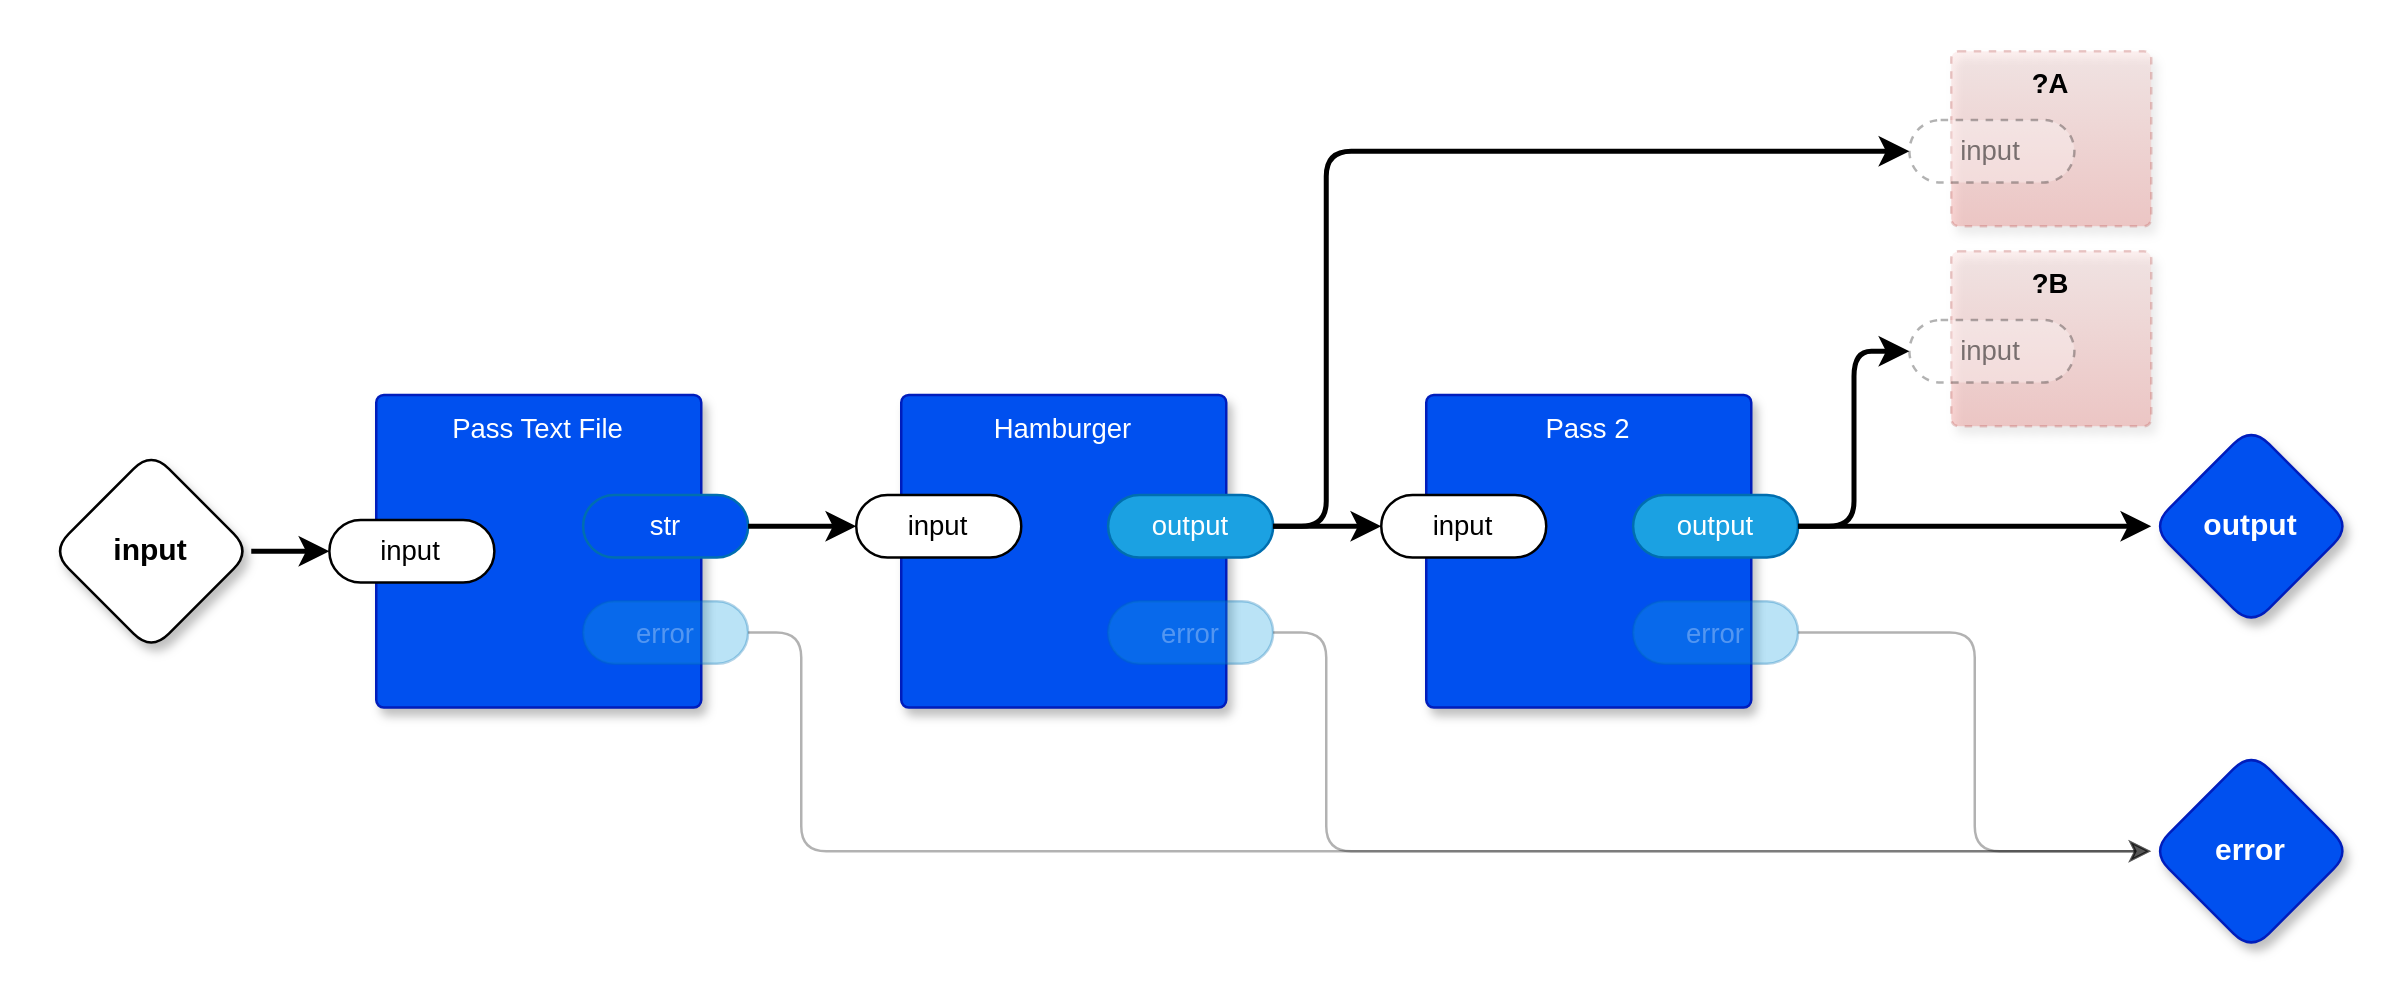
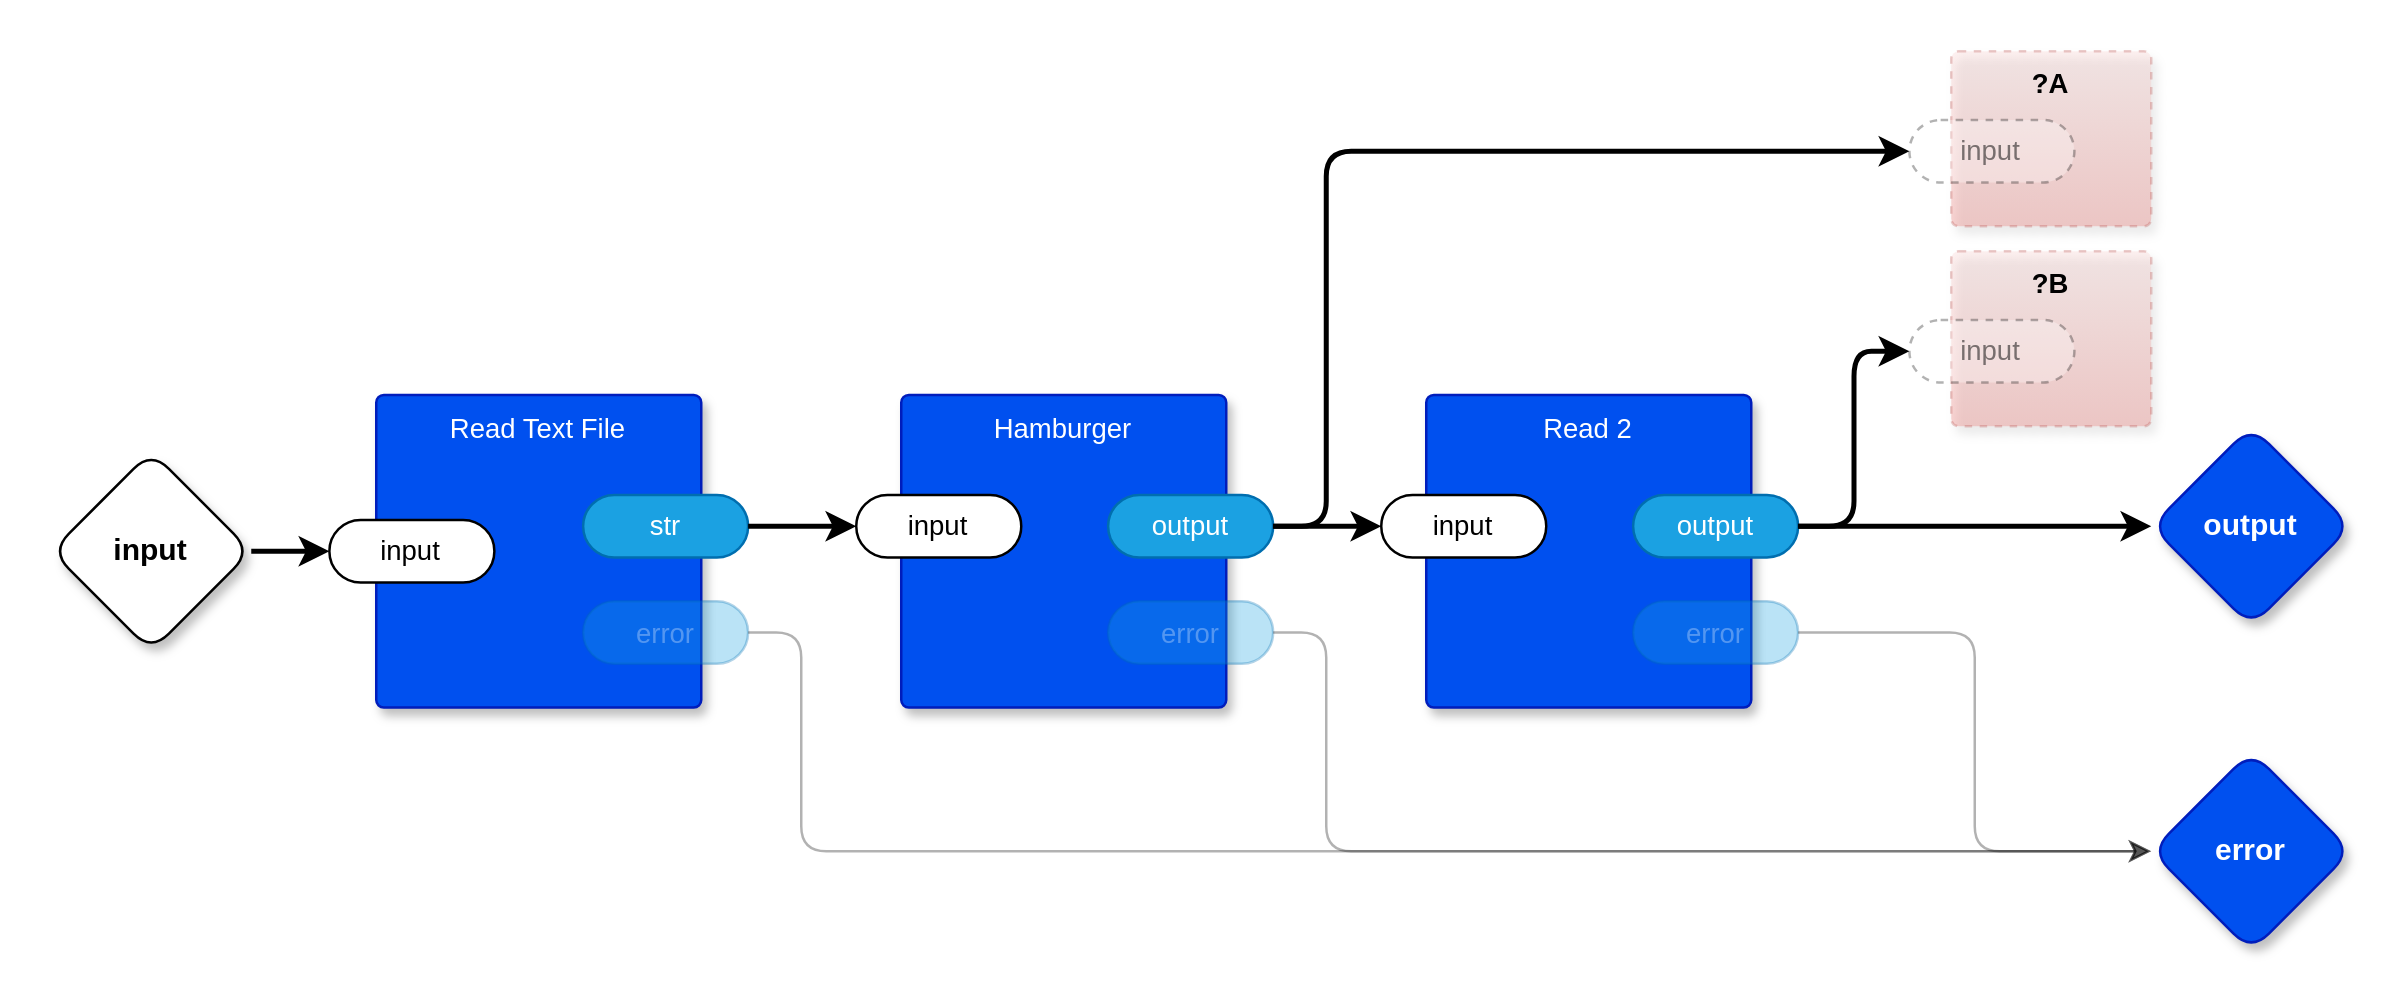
node "Pass Text File": label "Pass Text File" -> "Read Text File"
node "Pass 2": label "Pass 2" -> "Read 2"
node "str": fillcolor #0050ef -> #1ba1e2
